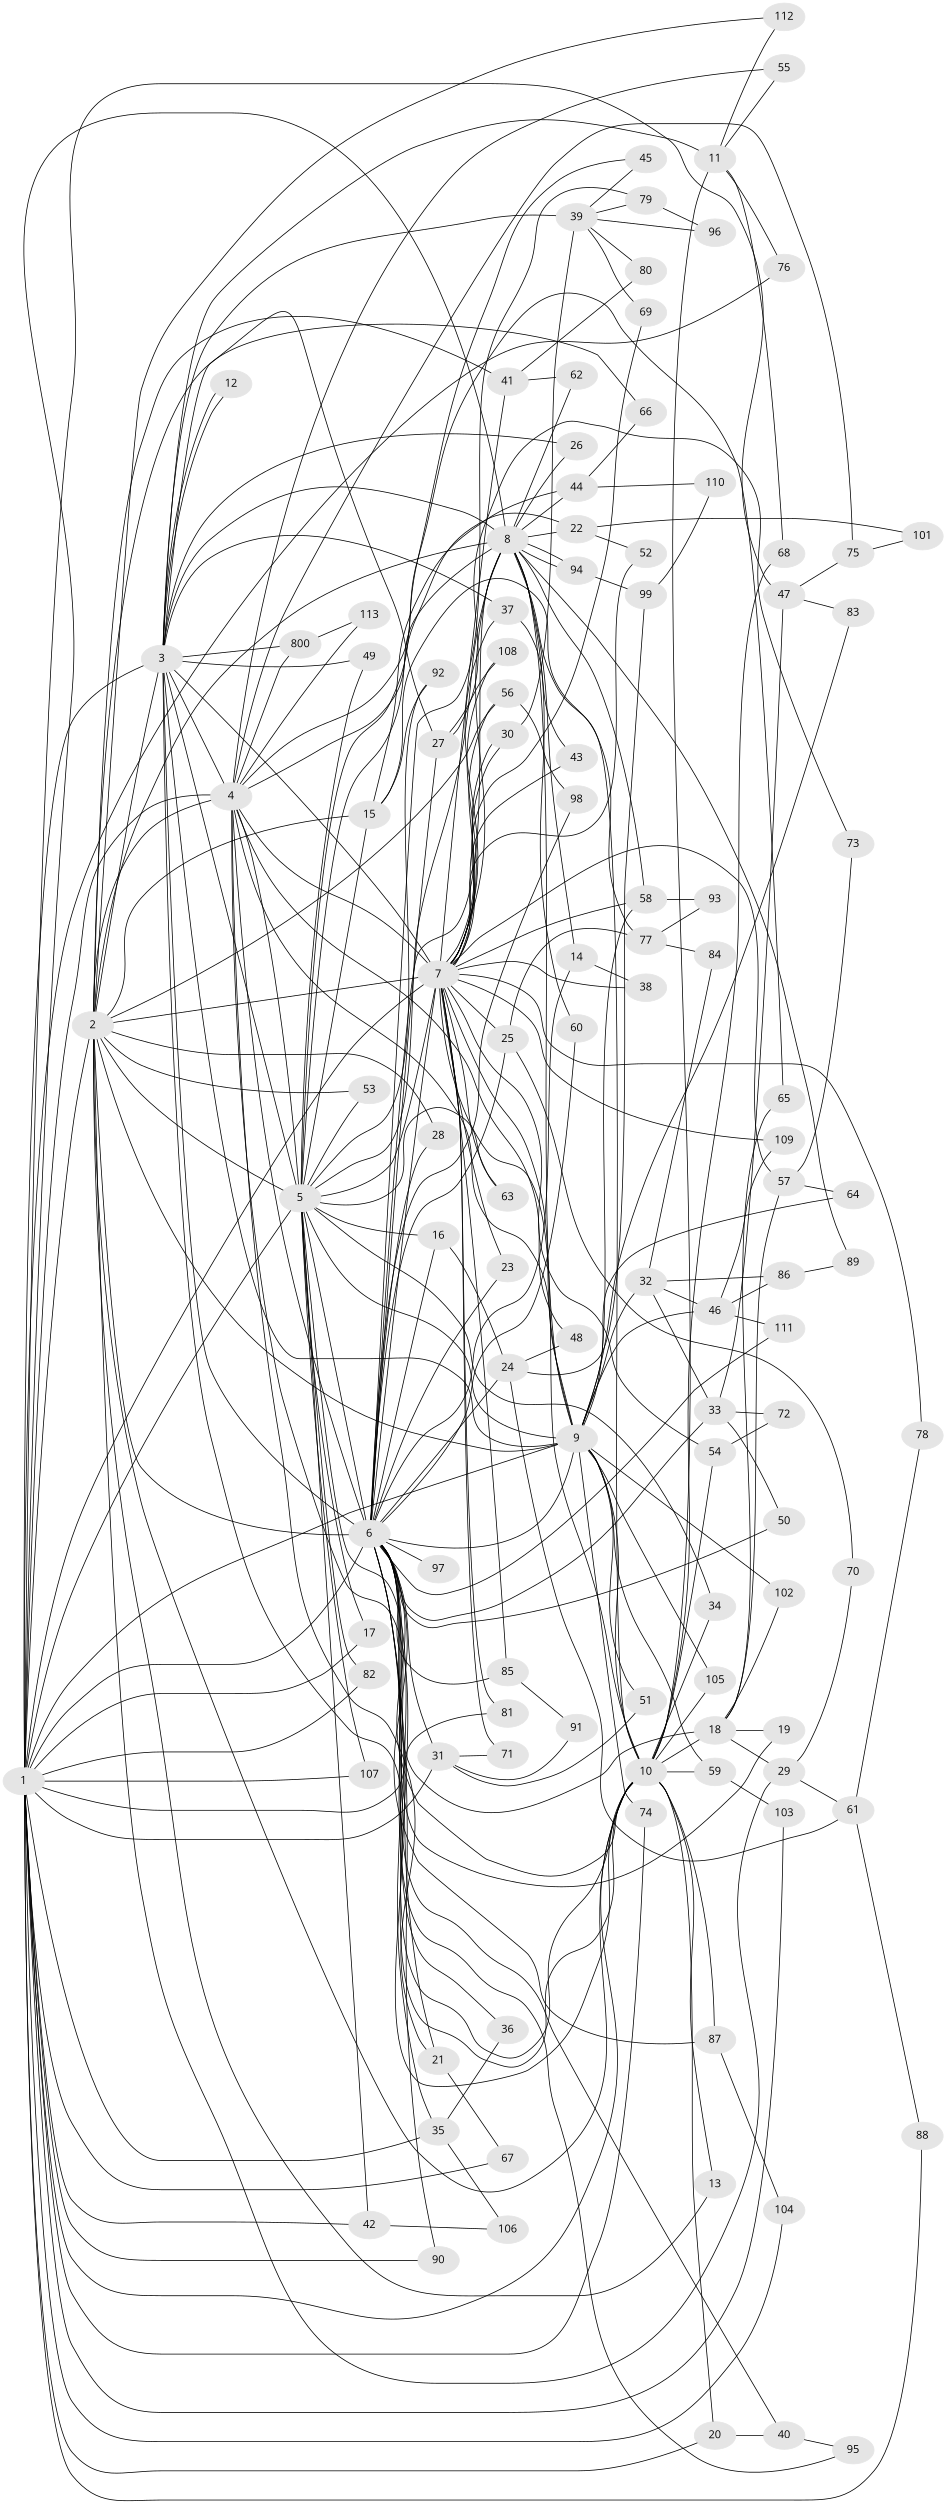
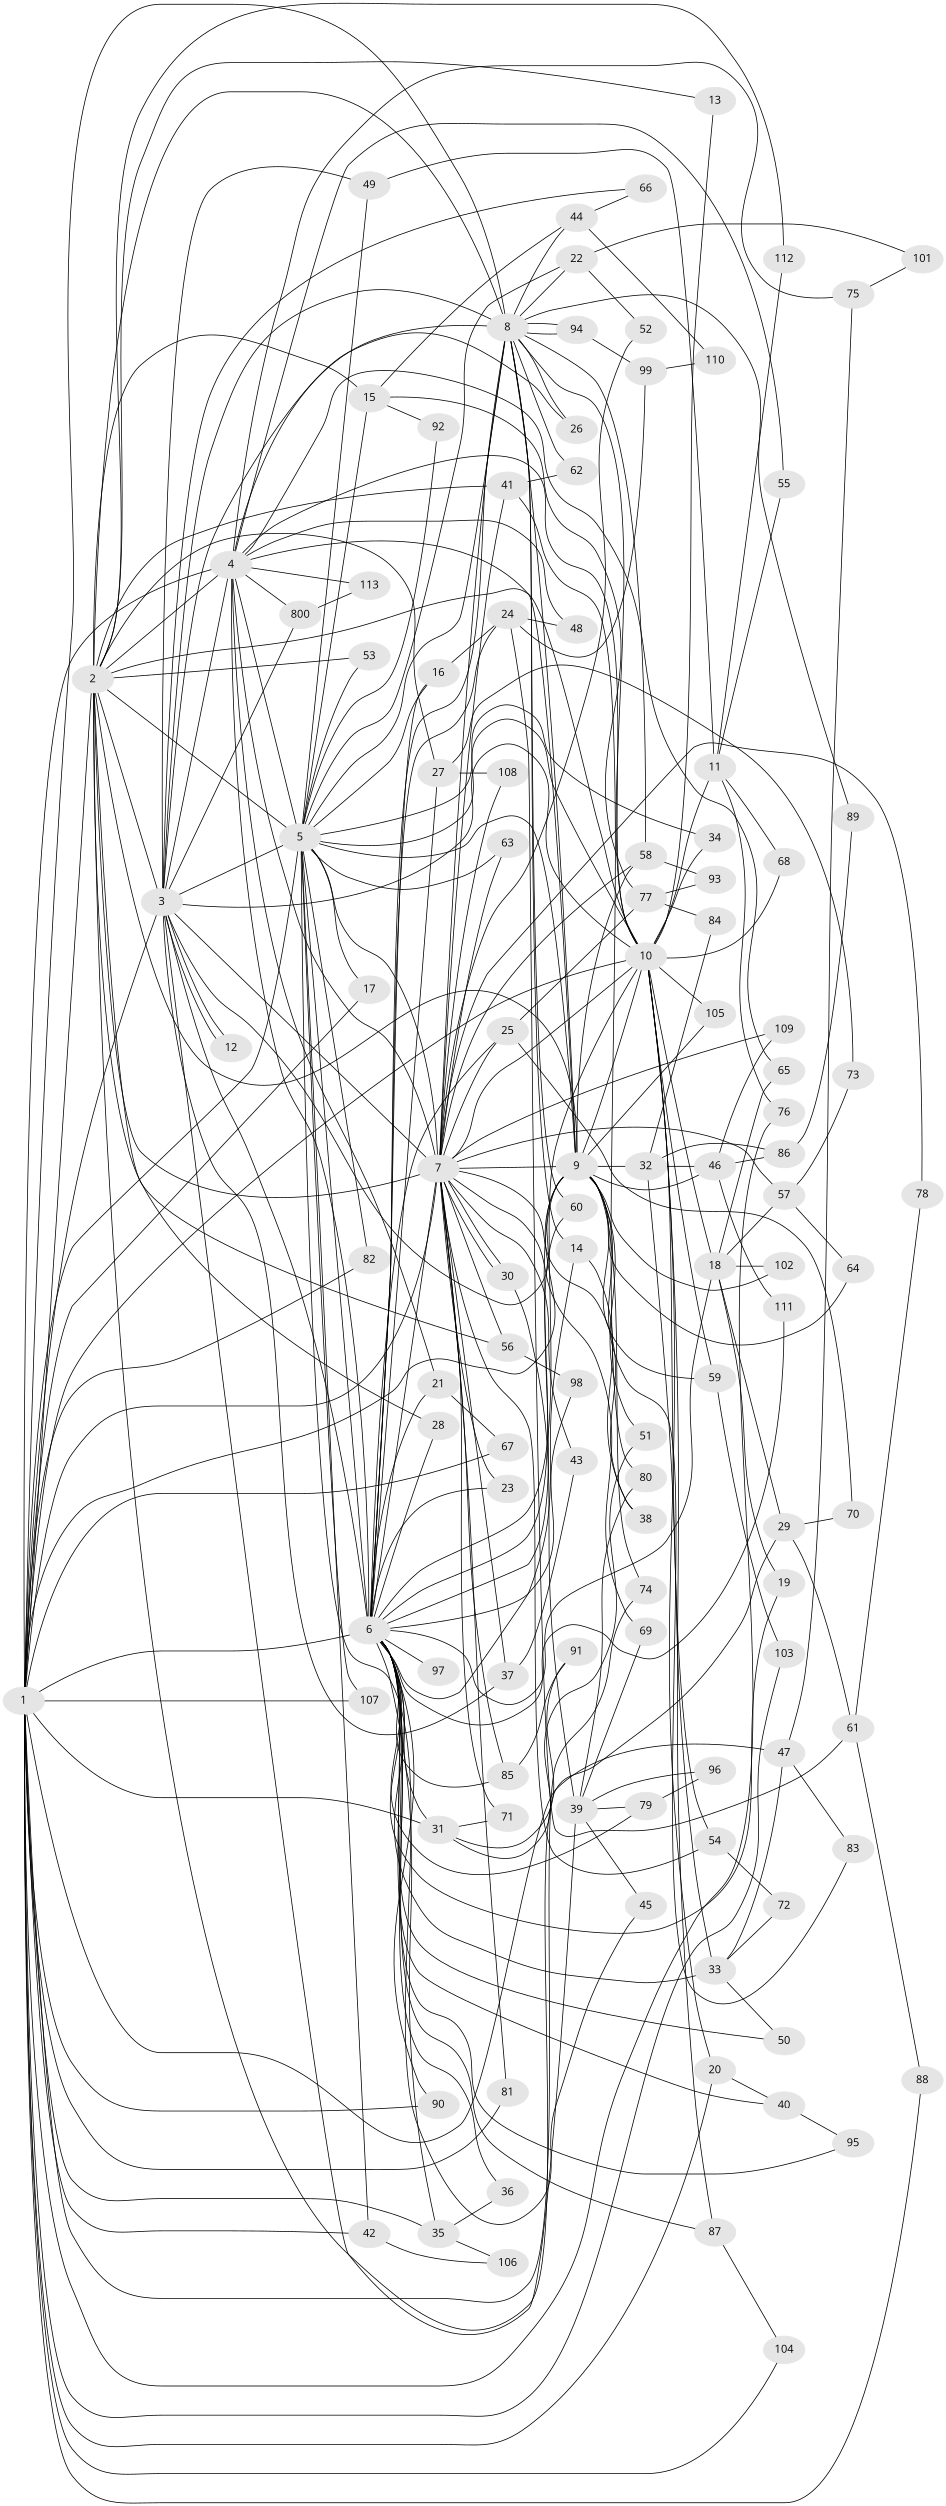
edge "11" -- "3": now "11" -- "49"
edge "2" -- "6": removed
